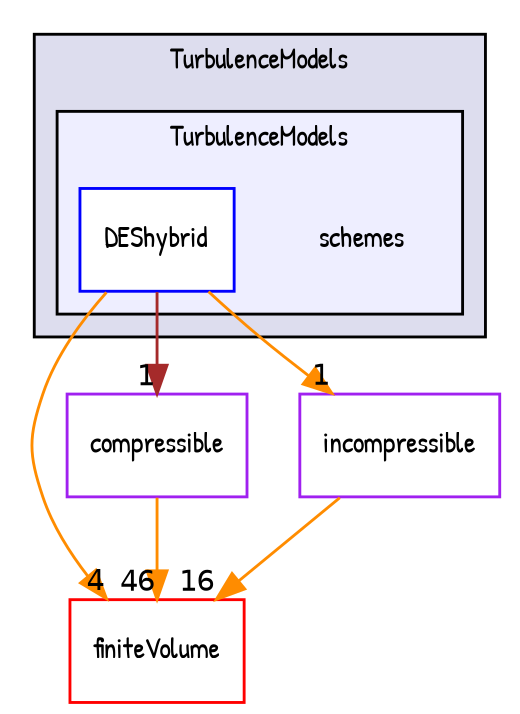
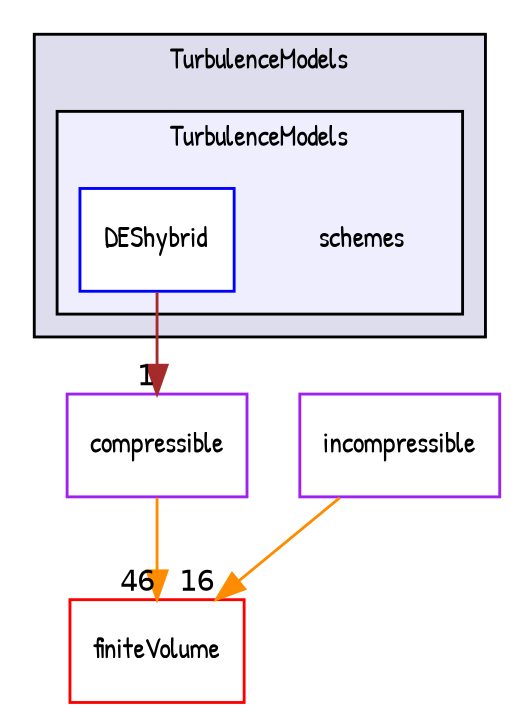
edge "DEShybrid" -> "incompressible": removed
edge "DEShybrid" -> "finiteVolume": removed
